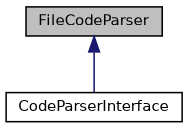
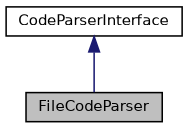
edge "CodeParserInterface" -> "FileCodeParser": reversed
